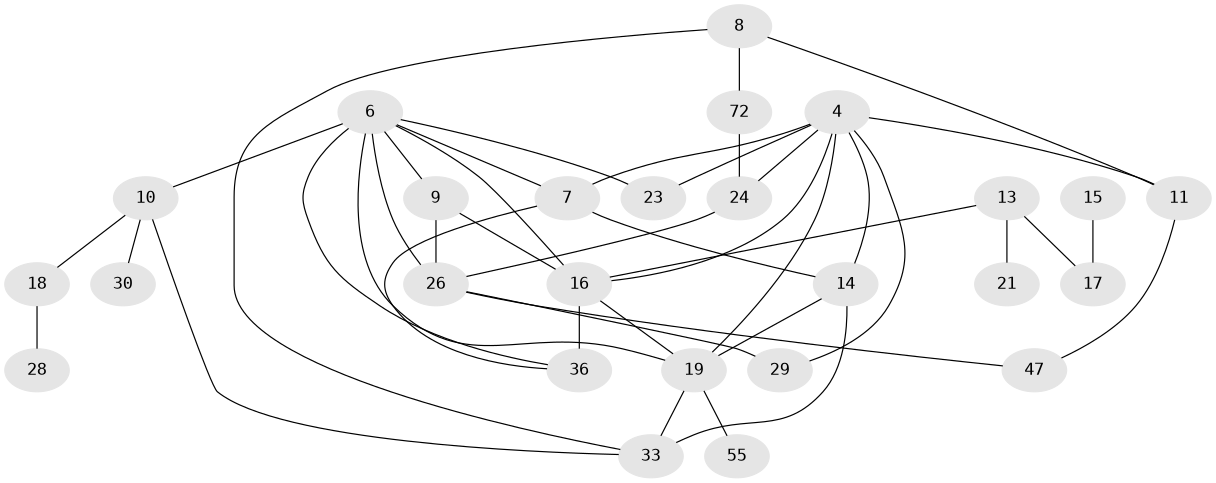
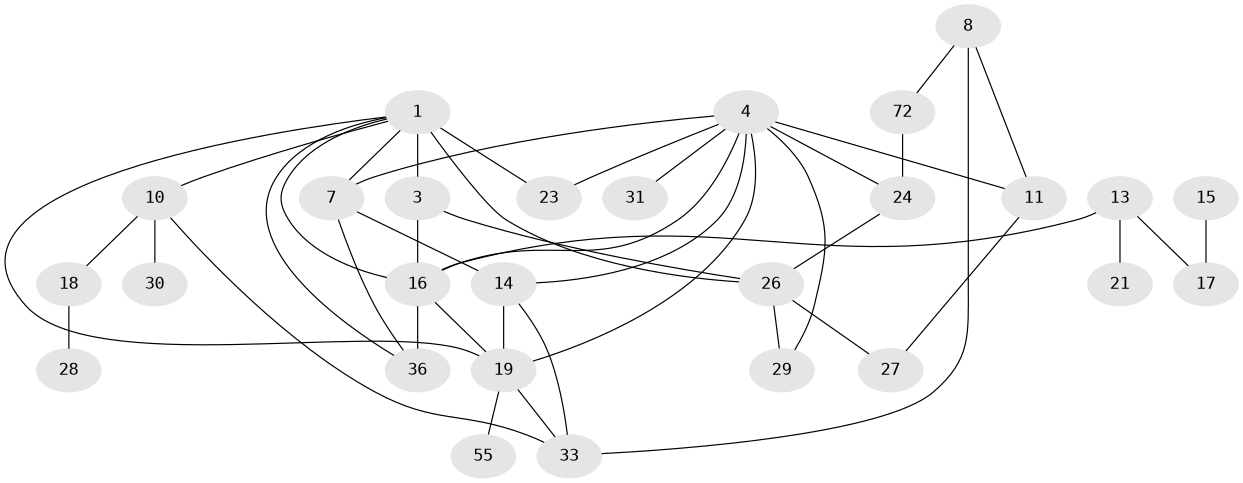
node "6": label "6" -> "1"
node "9": label "9" -> "3"
node "31": added
node "47": label "47" -> "27"
